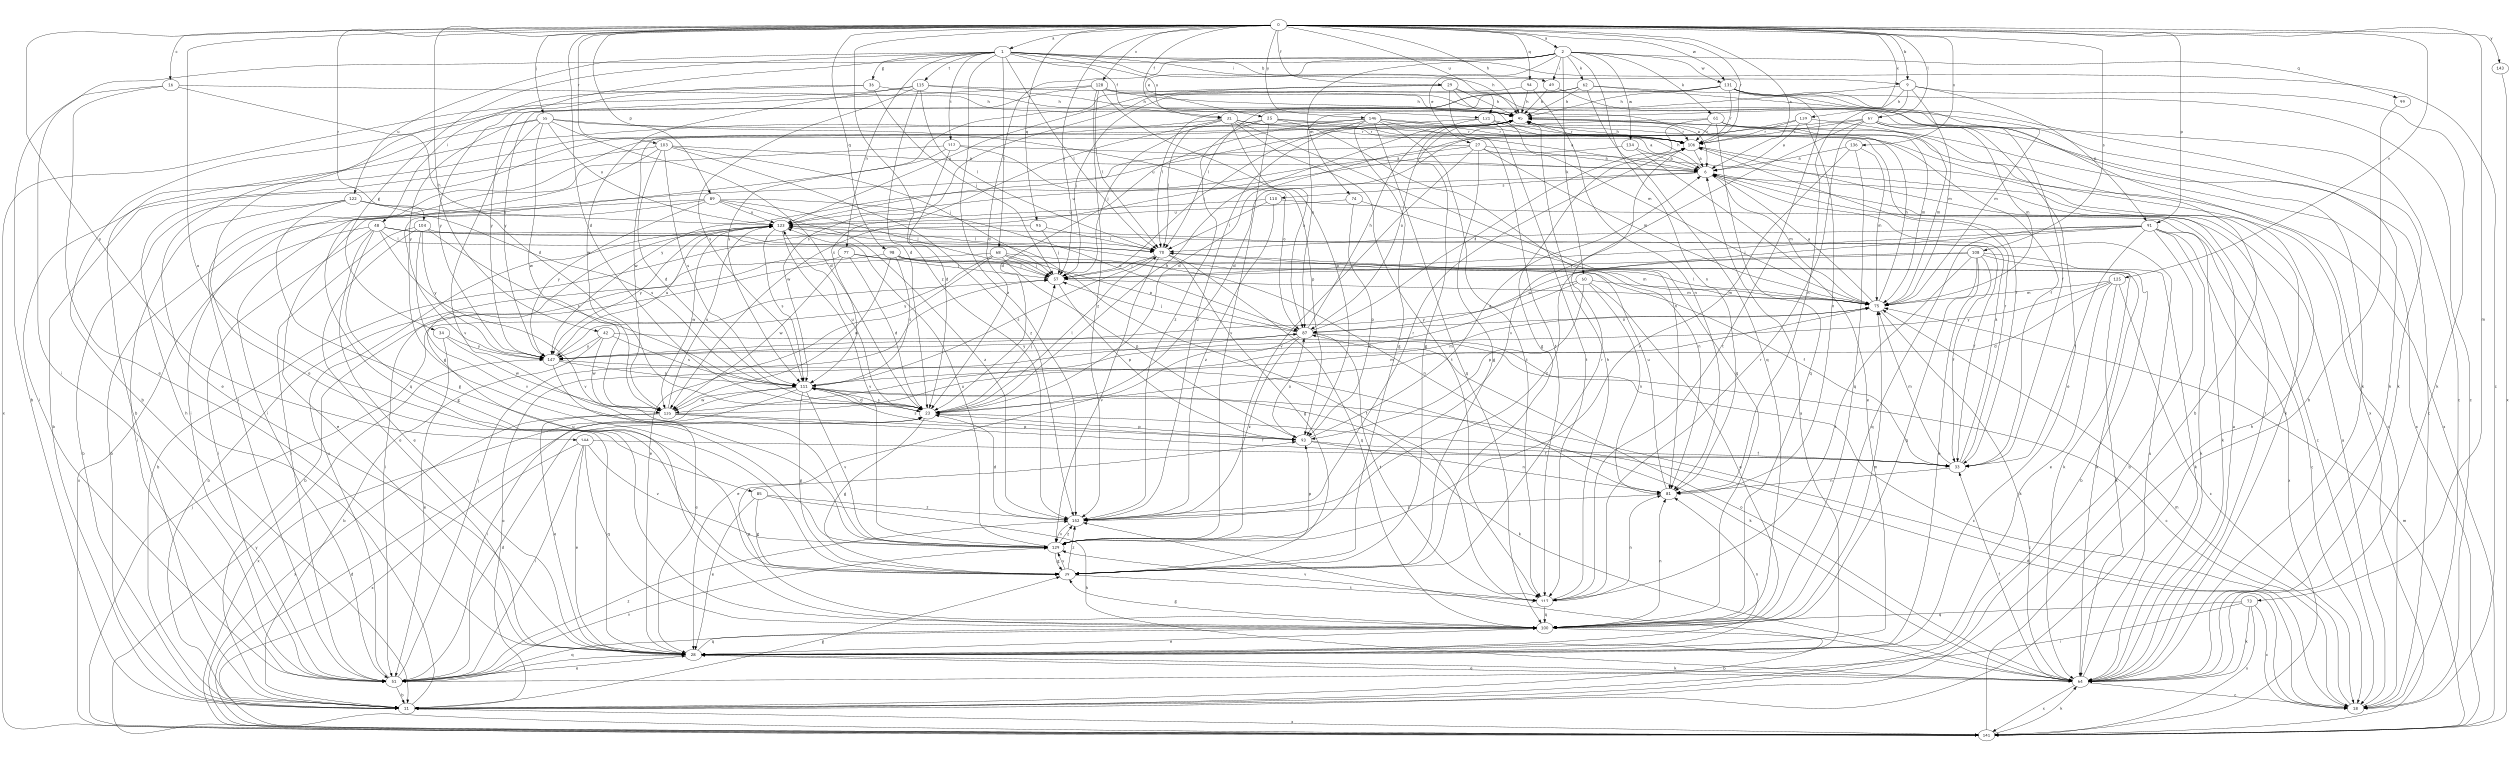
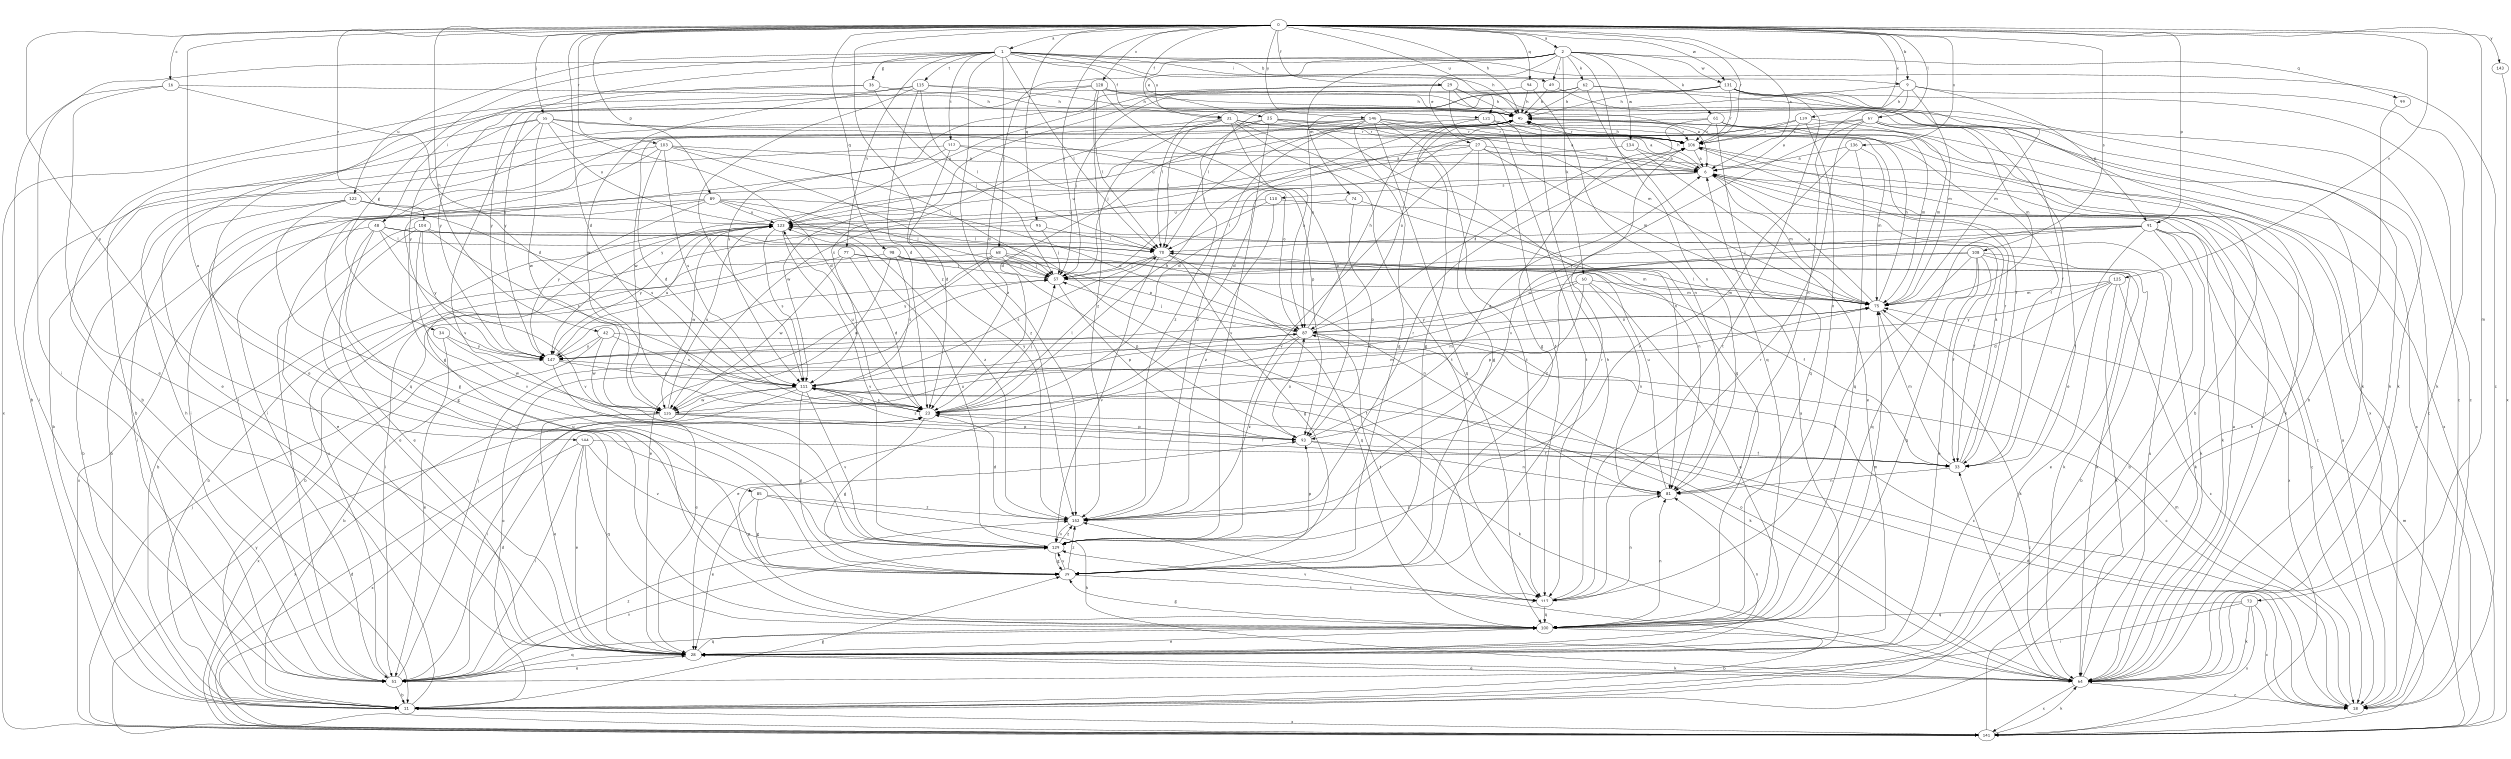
edge "48" -> "51": removed, label "i"
